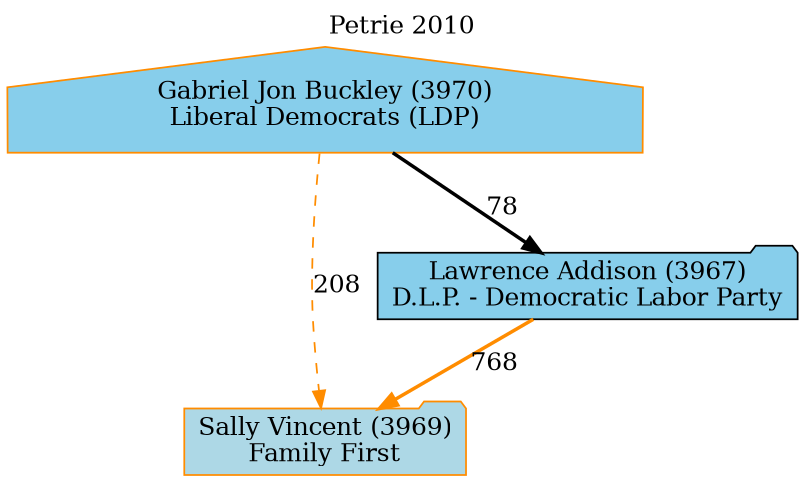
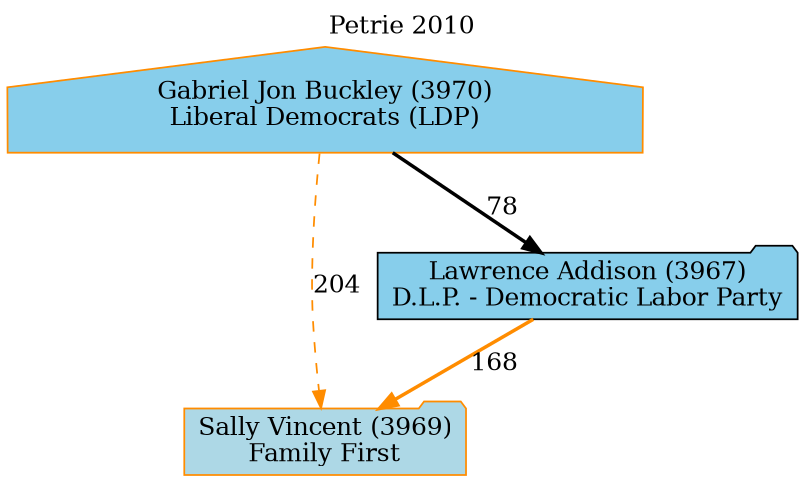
edge "Gabriel Jon Buckley (3970) Liberal Democrats (LDP)" -> "Sally Vincent (3969) Family First": label "208" -> "204"
edge "Lawrence Addison (3967) D.L.P. - Democratic Labor Party" -> "Sally Vincent (3969) Family First": label "768" -> "168"
